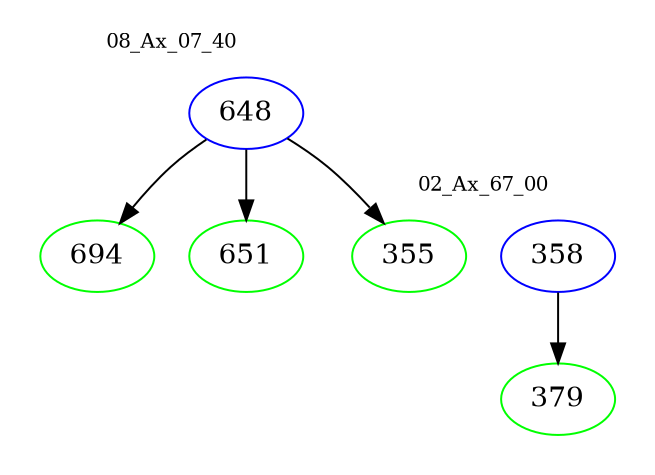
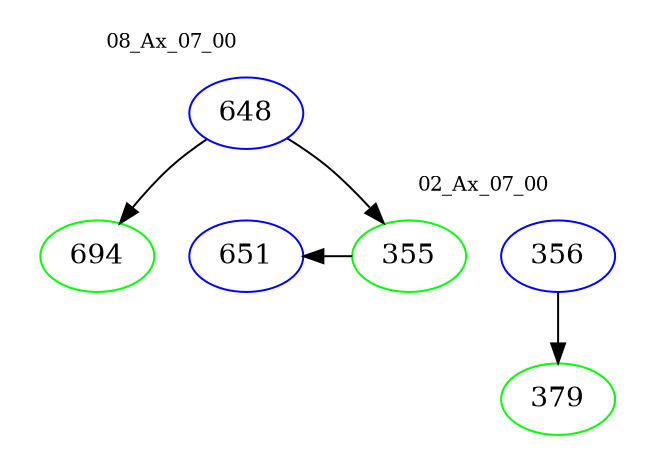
cluster "08_Ax_07_40": label "08_Ax_07_40" -> "08_Ax_07_00"
edge "648" -> "651": now "355" -> "651"
cluster "02_Ax_67_00": label "02_Ax_67_00" -> "02_Ax_07_00"
node "651": color green -> blue
node "358": label "358" -> "356"
